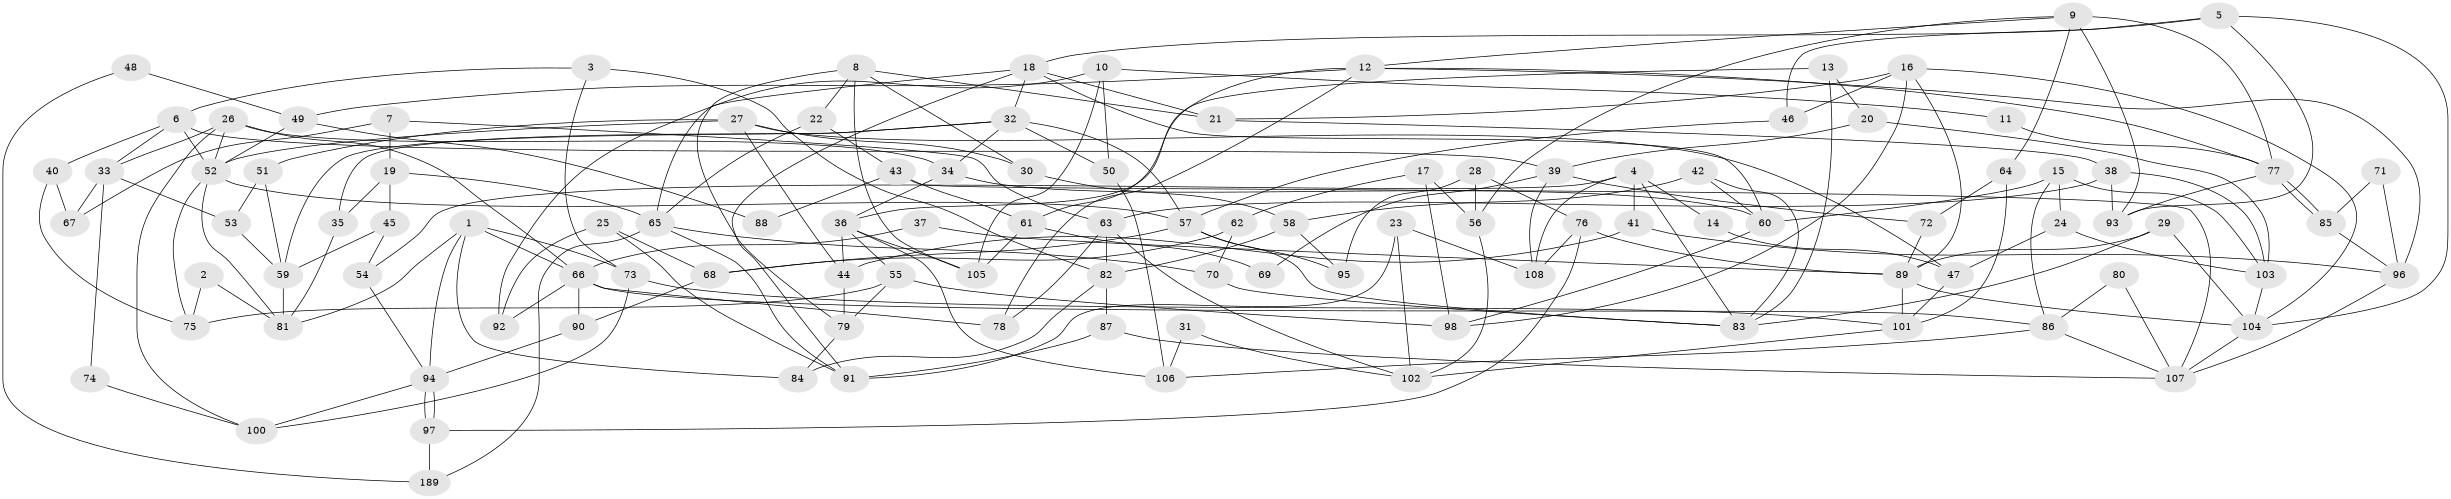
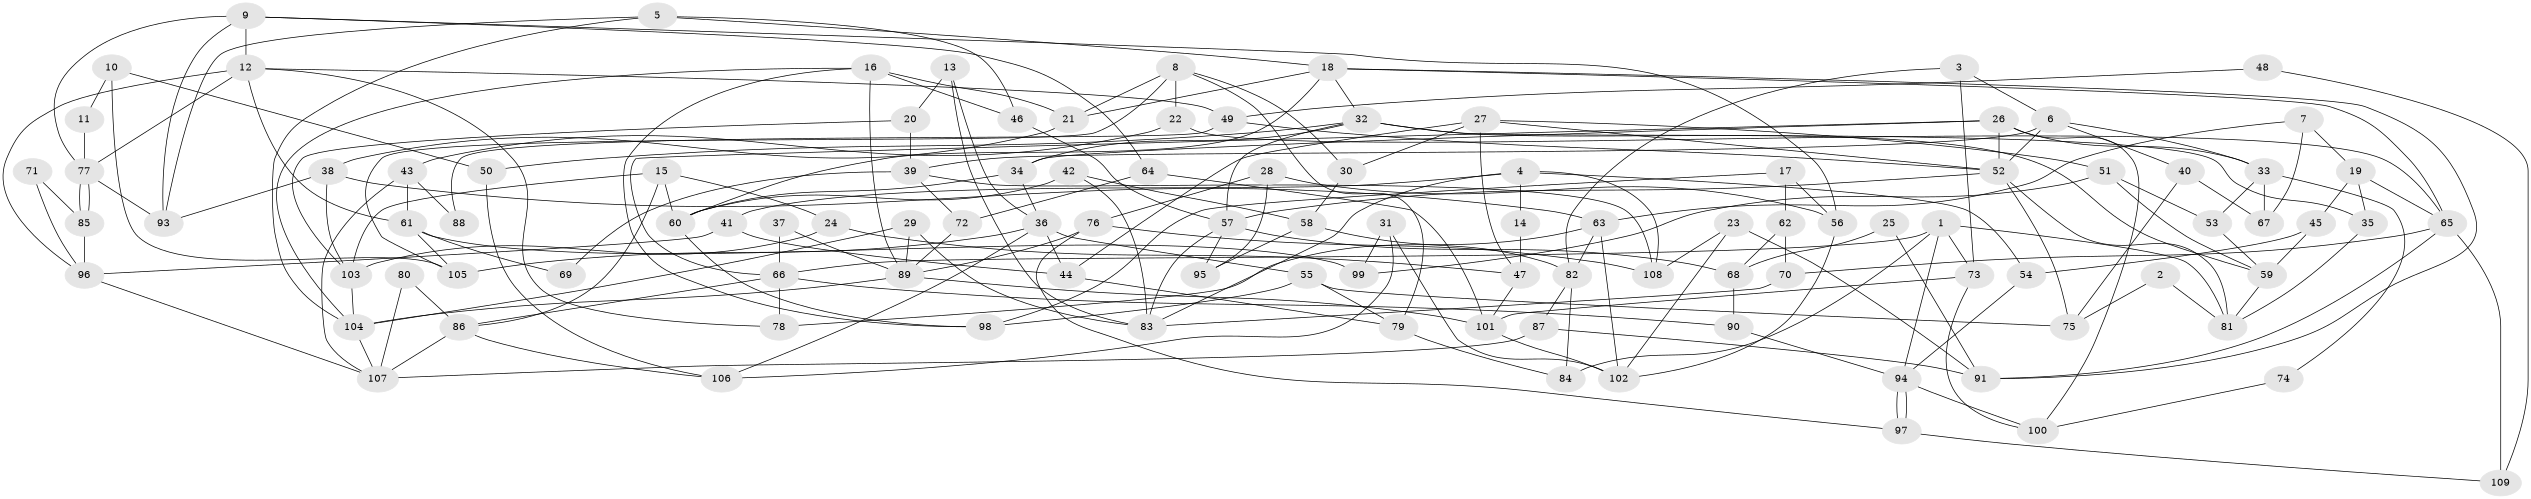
node "99": added
node "92": removed
node "189": label "189" -> "109"
